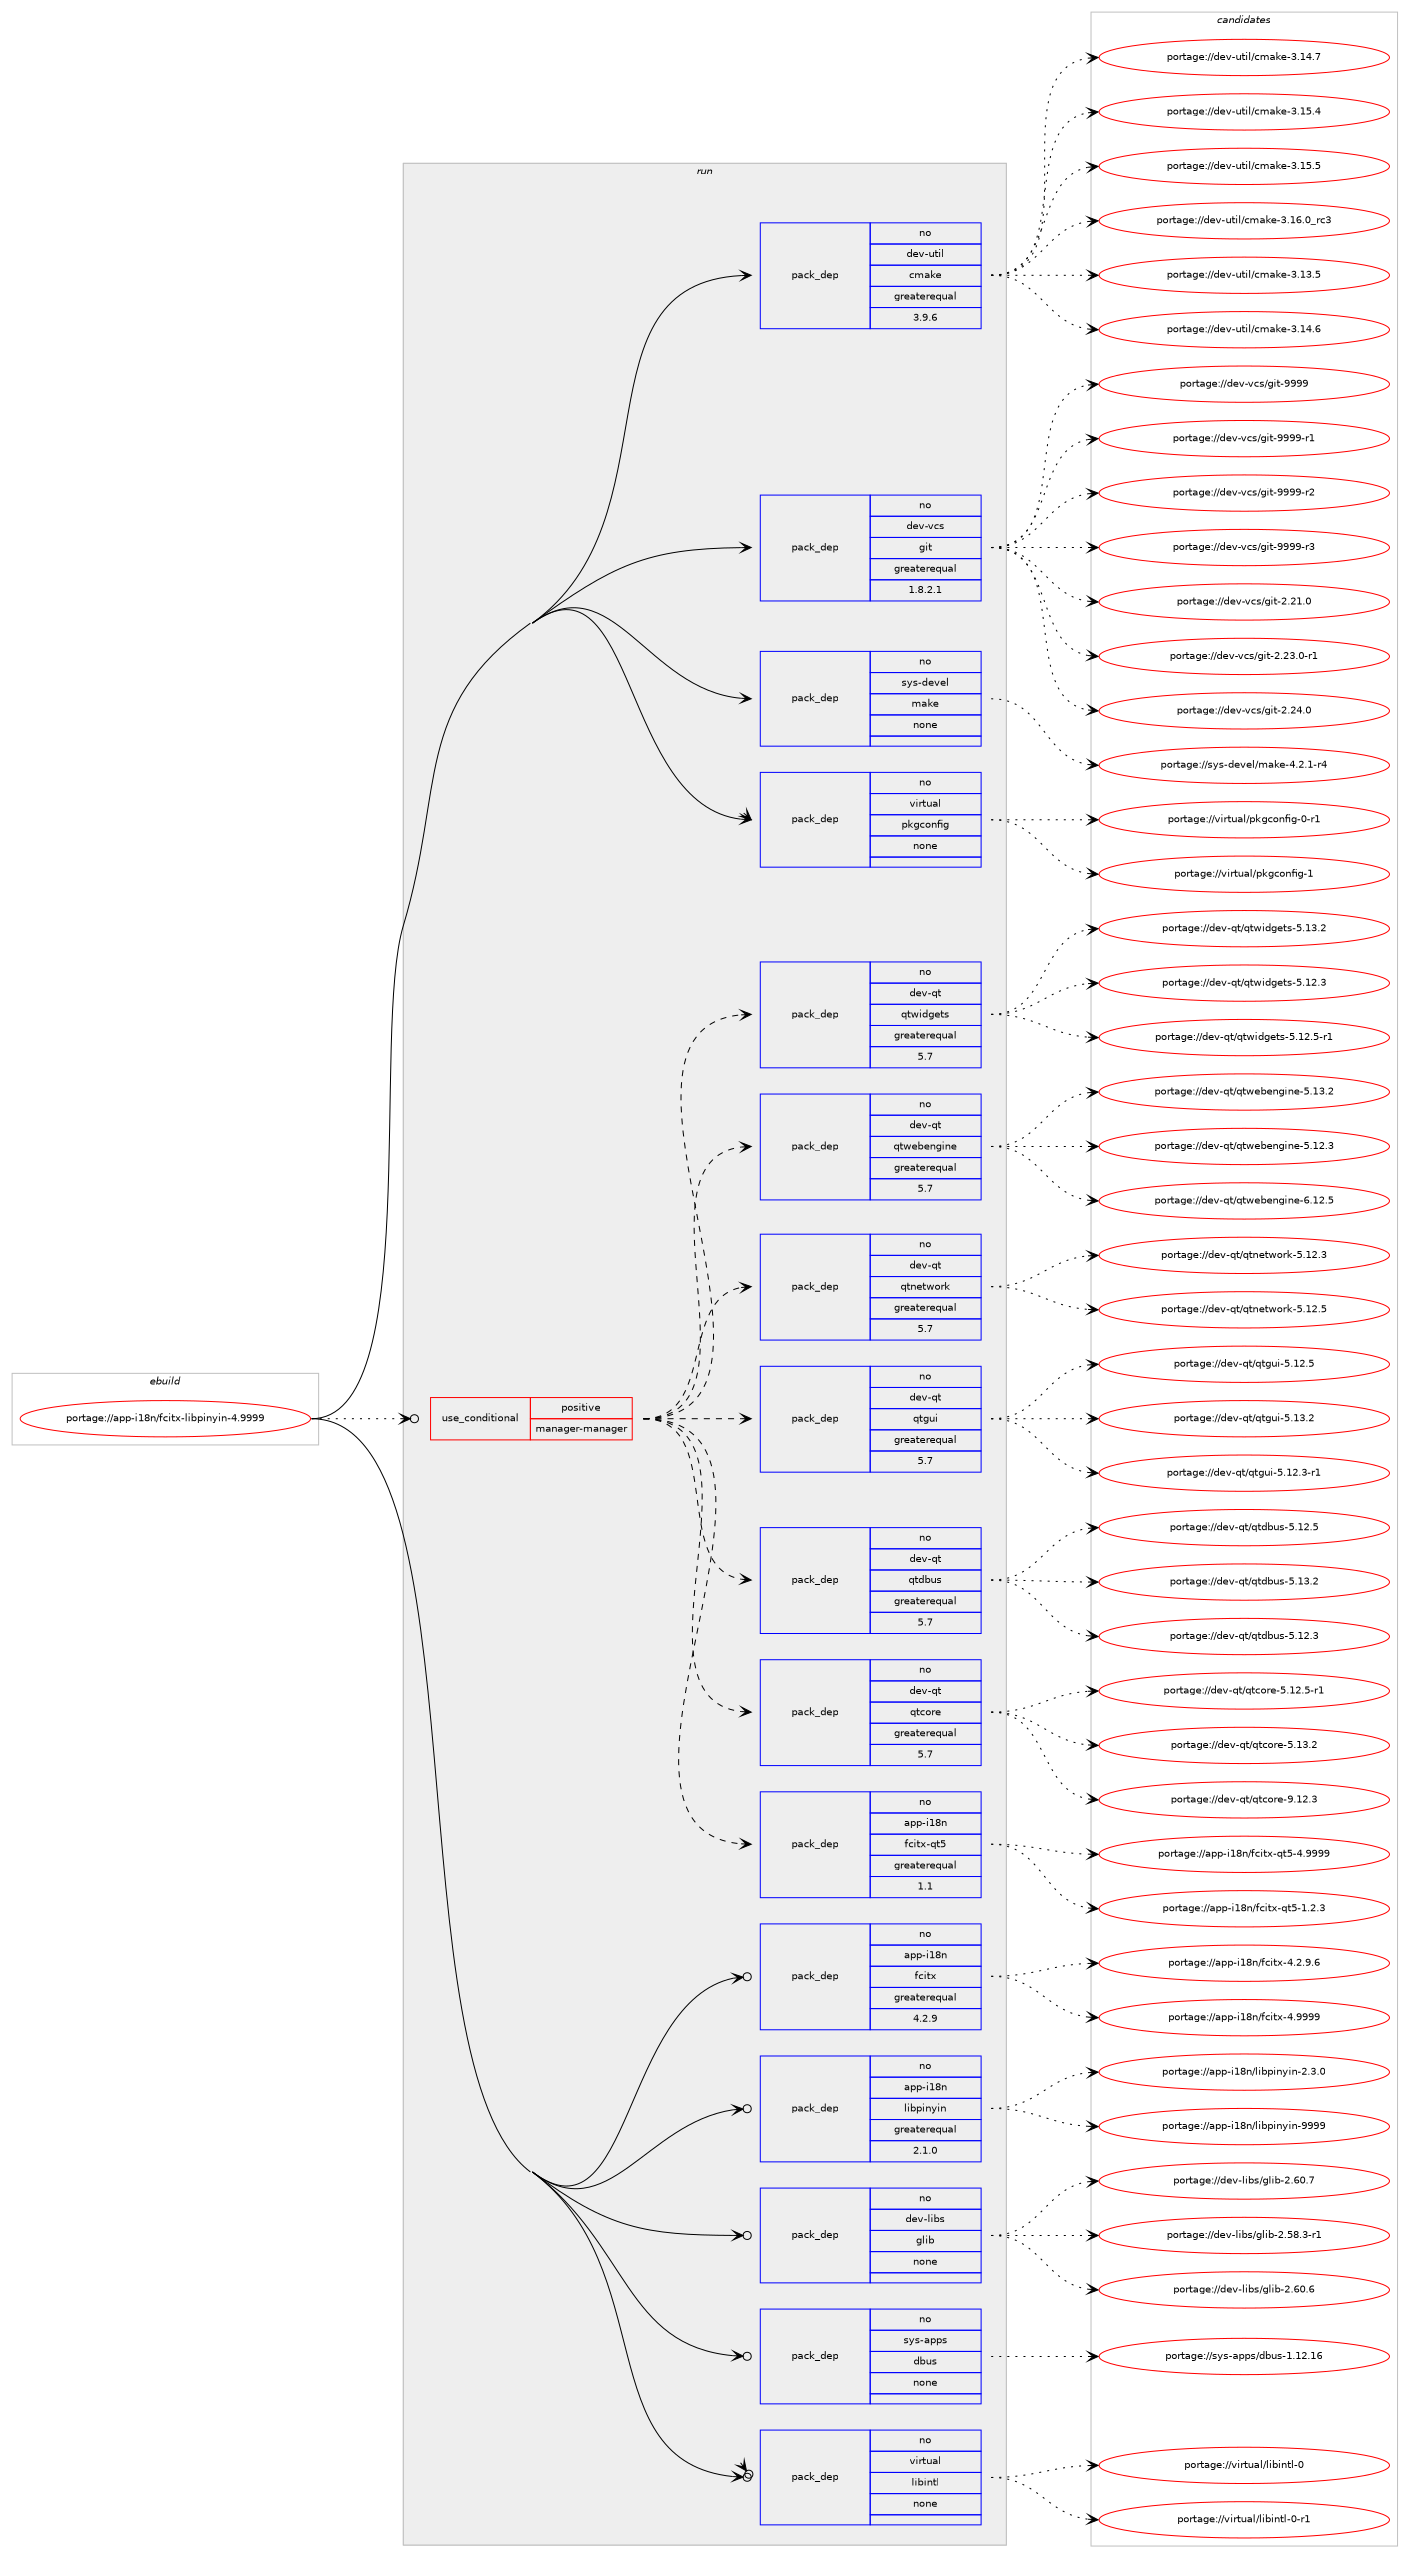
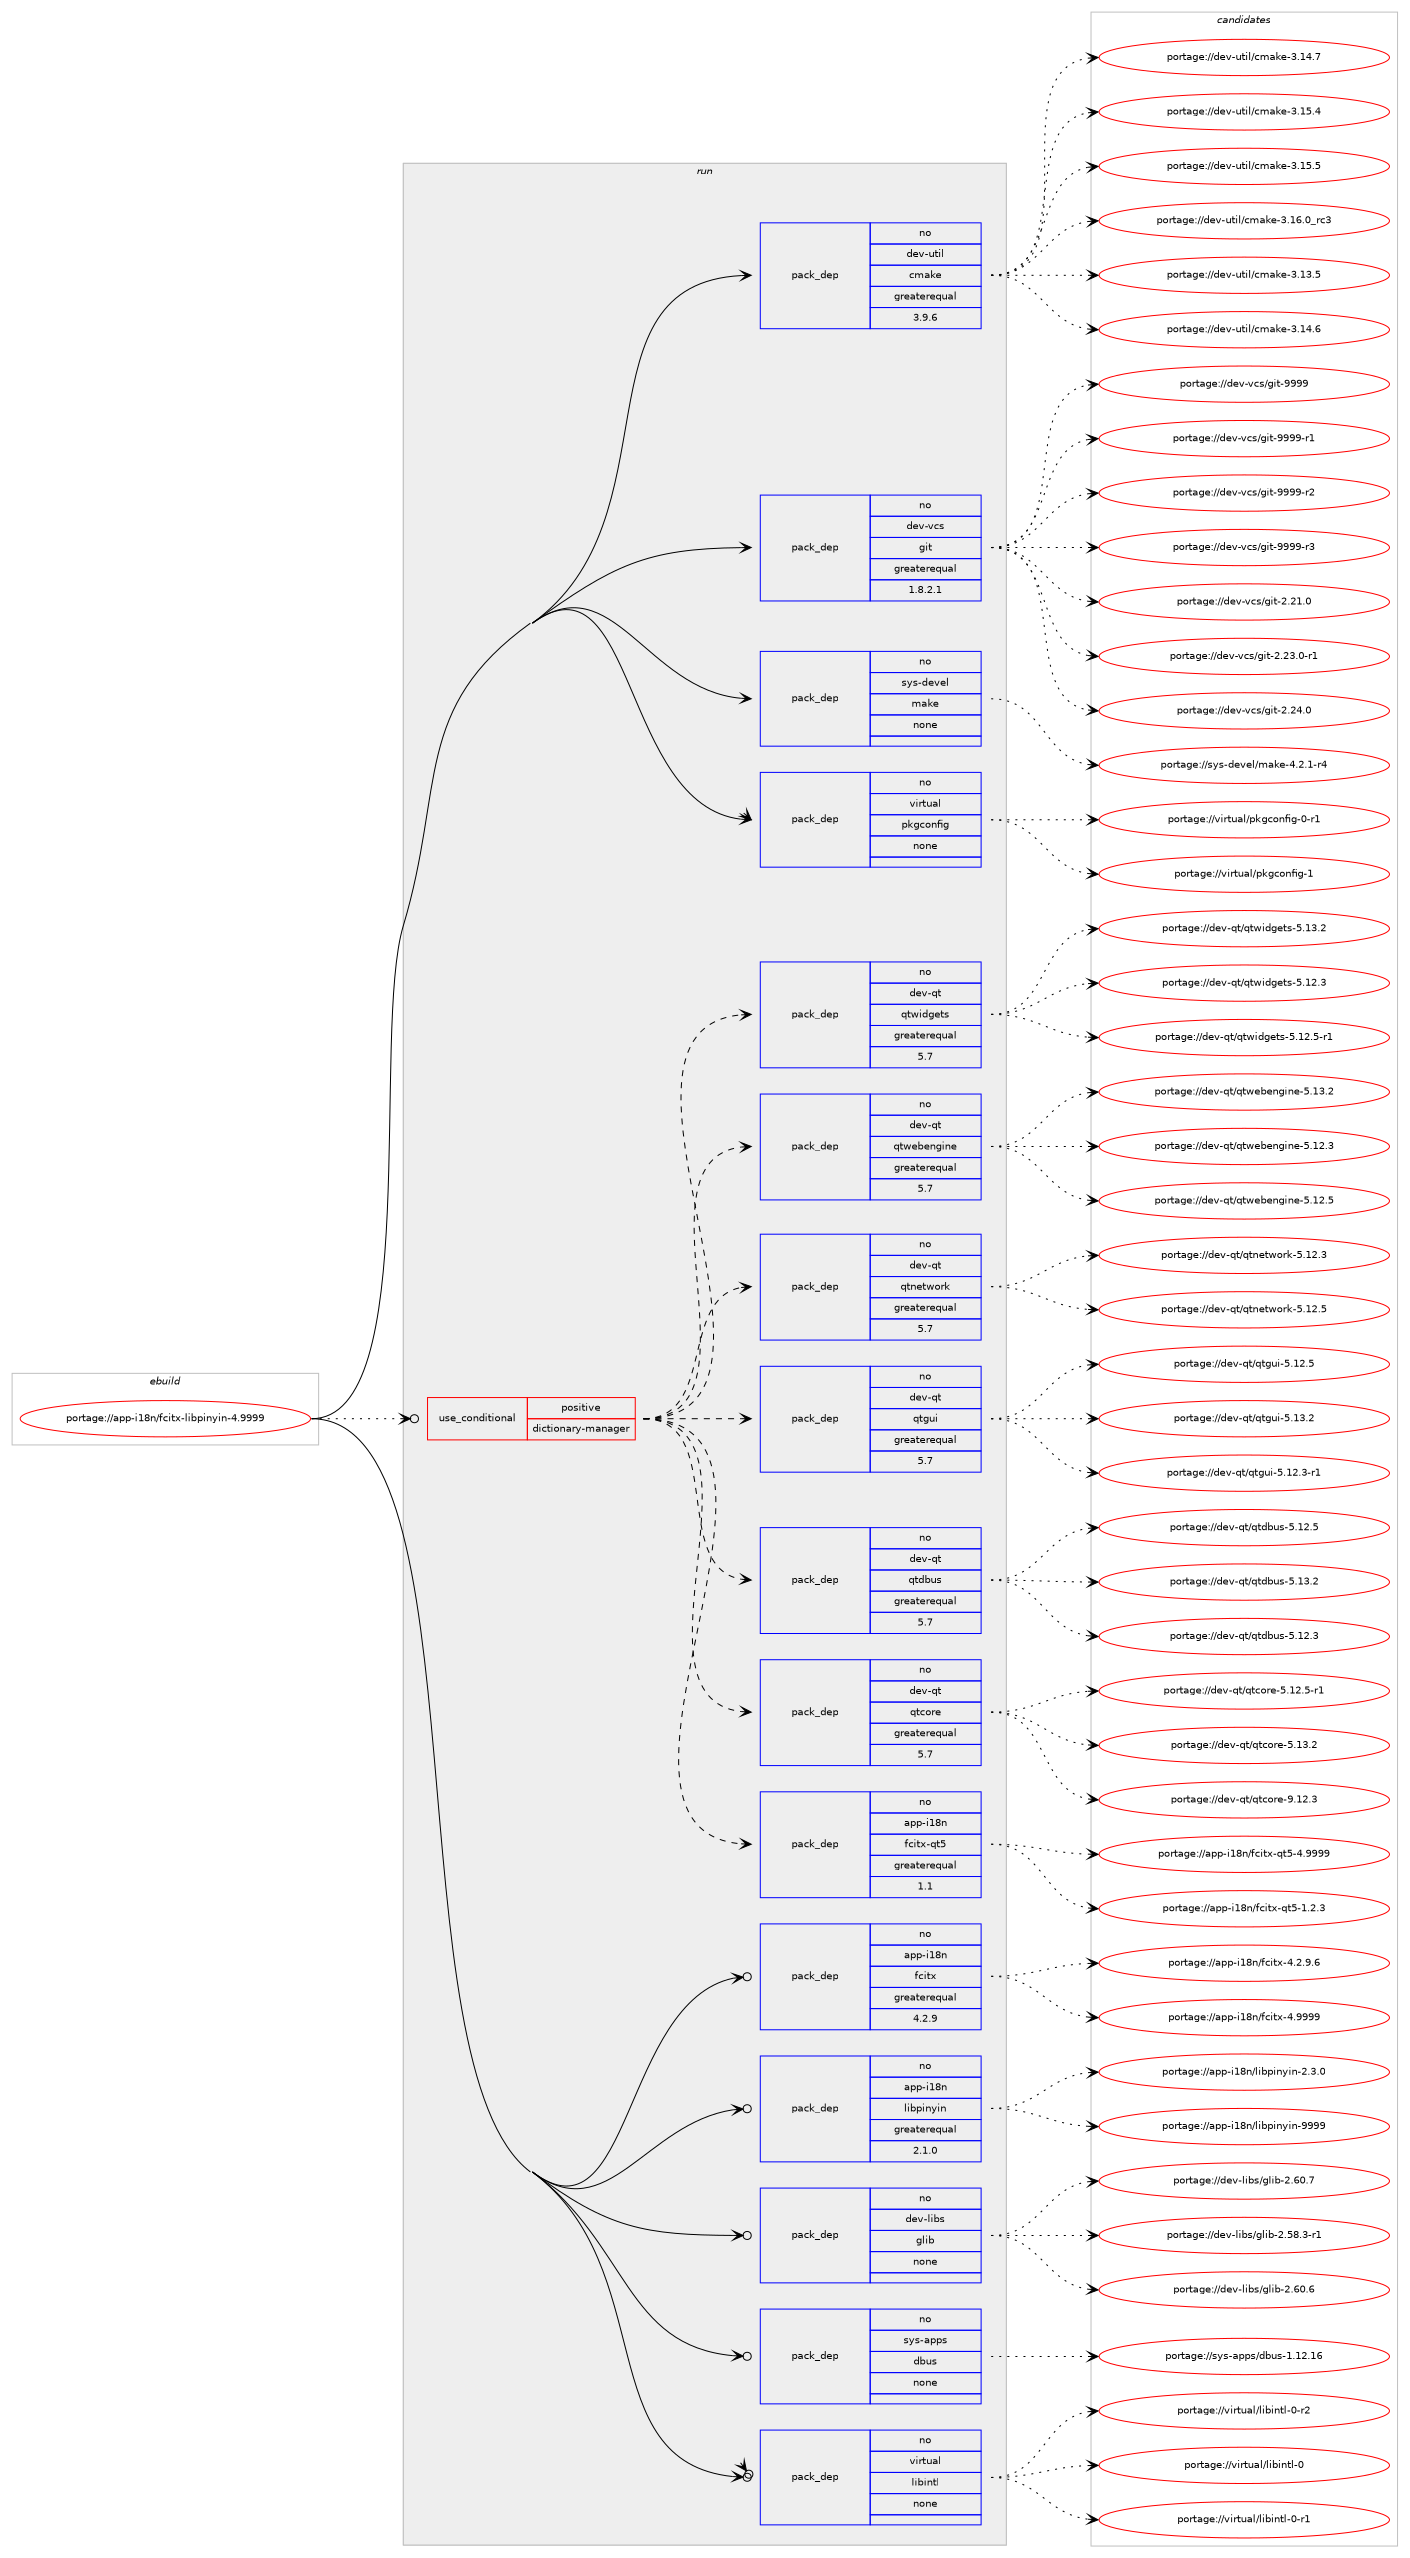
node "portage://dev-qt/qtwebengine-6.12.5": label "portage://dev-qt/qtwebengine-6.12.5" -> "portage://dev-qt/qtwebengine-5.12.5"
node "use_conditional": text "manager-manager" -> "dictionary-manager"
node "portage://virtual/libintl-0-r2": added
